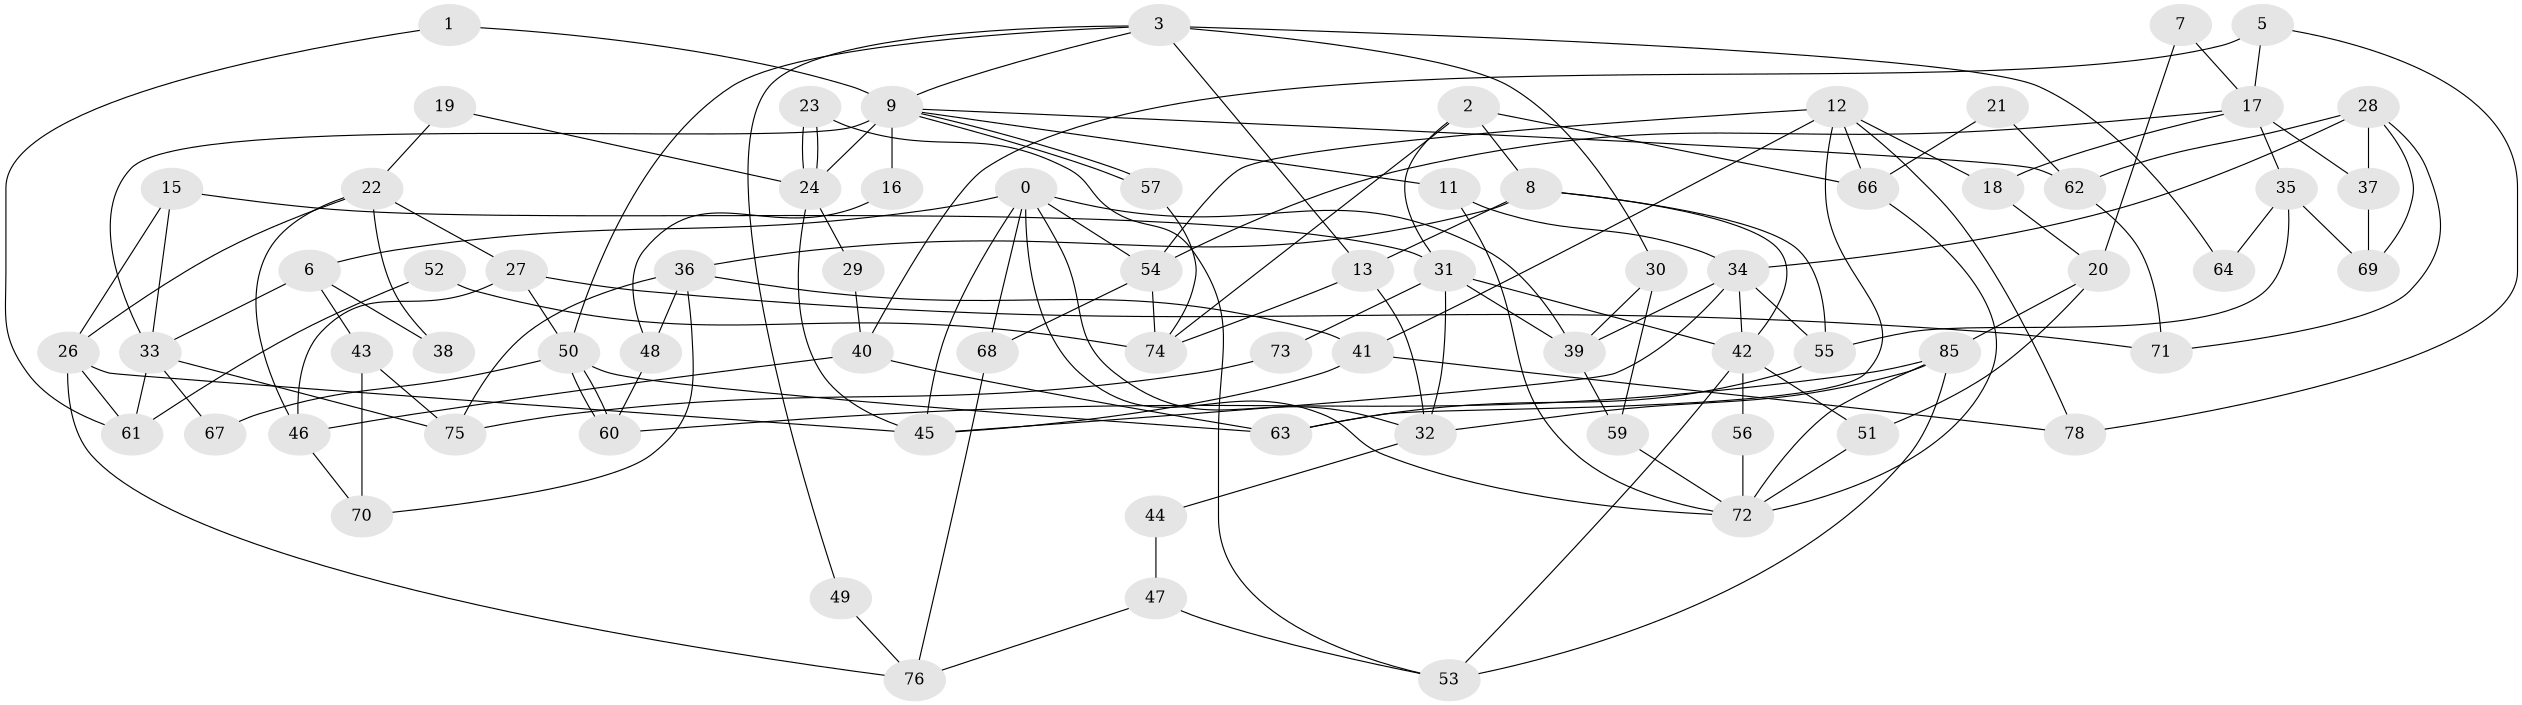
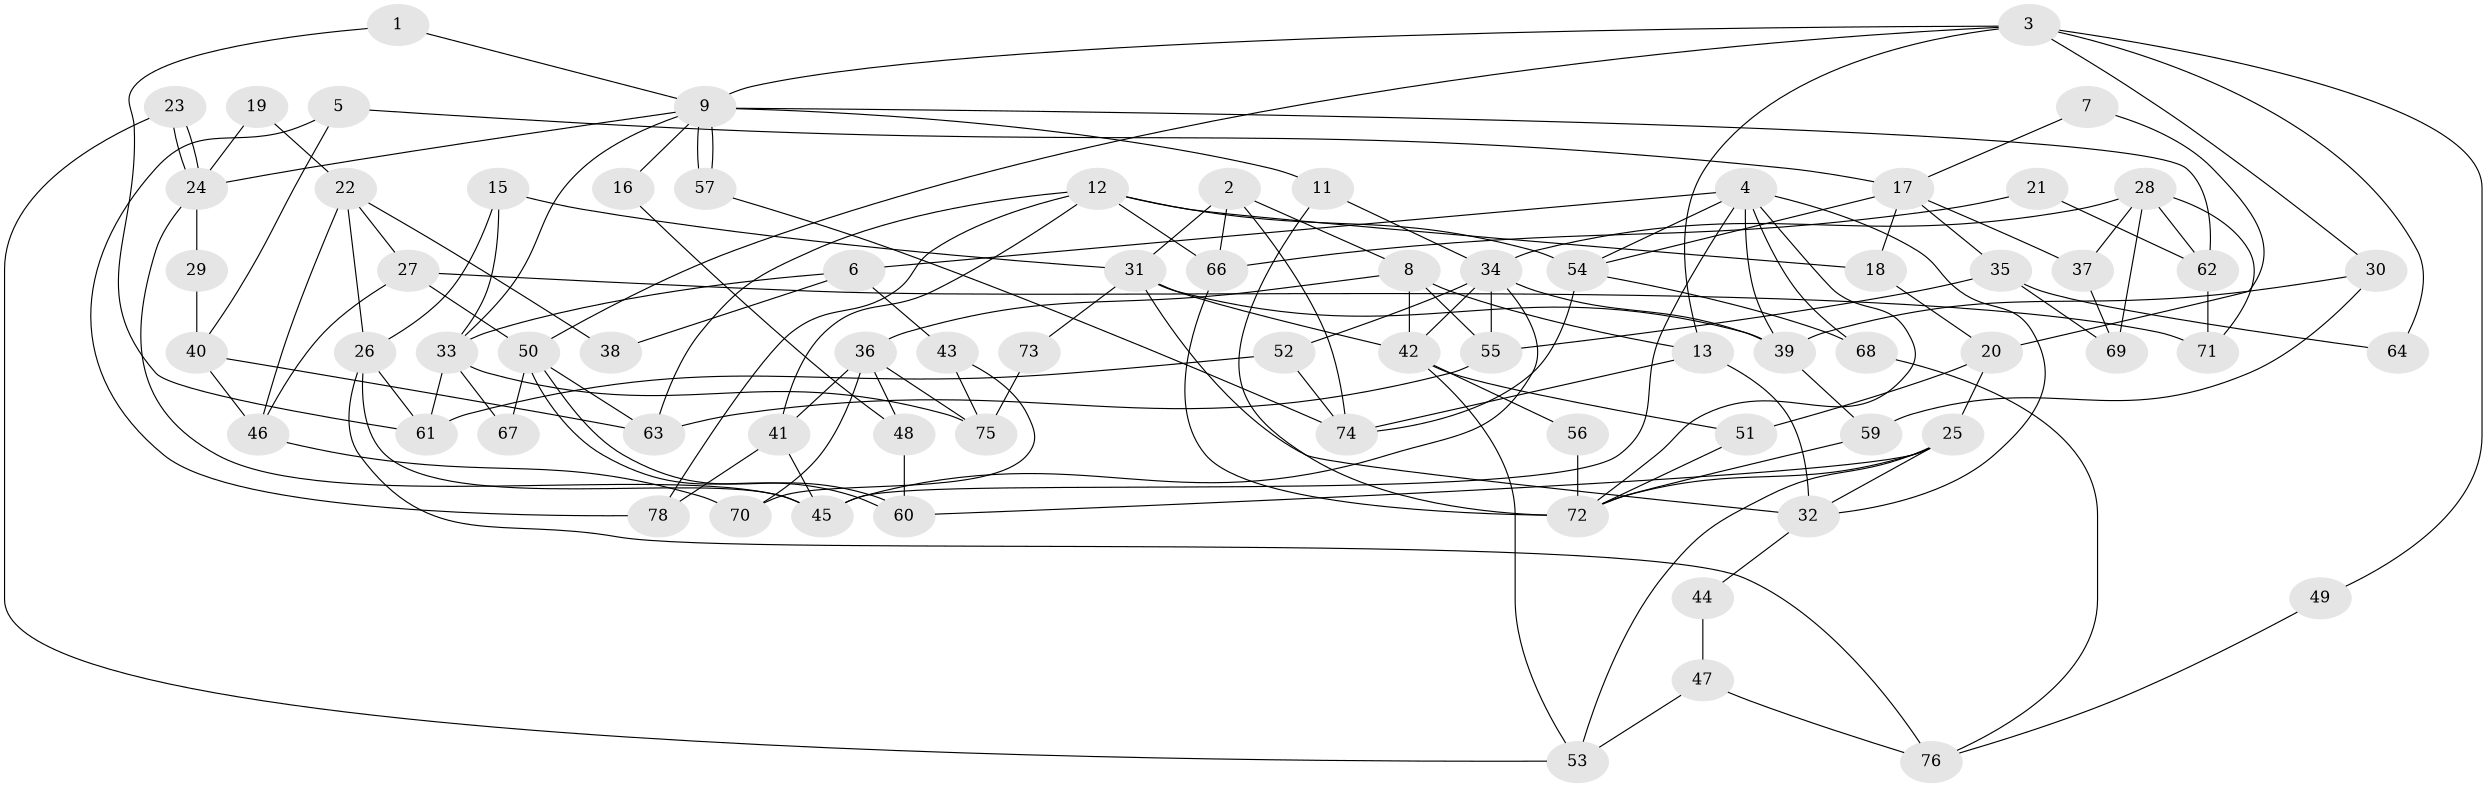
node "0": label "0" -> "4"
edge "34" -- "52": added
node "85": label "85" -> "25"
